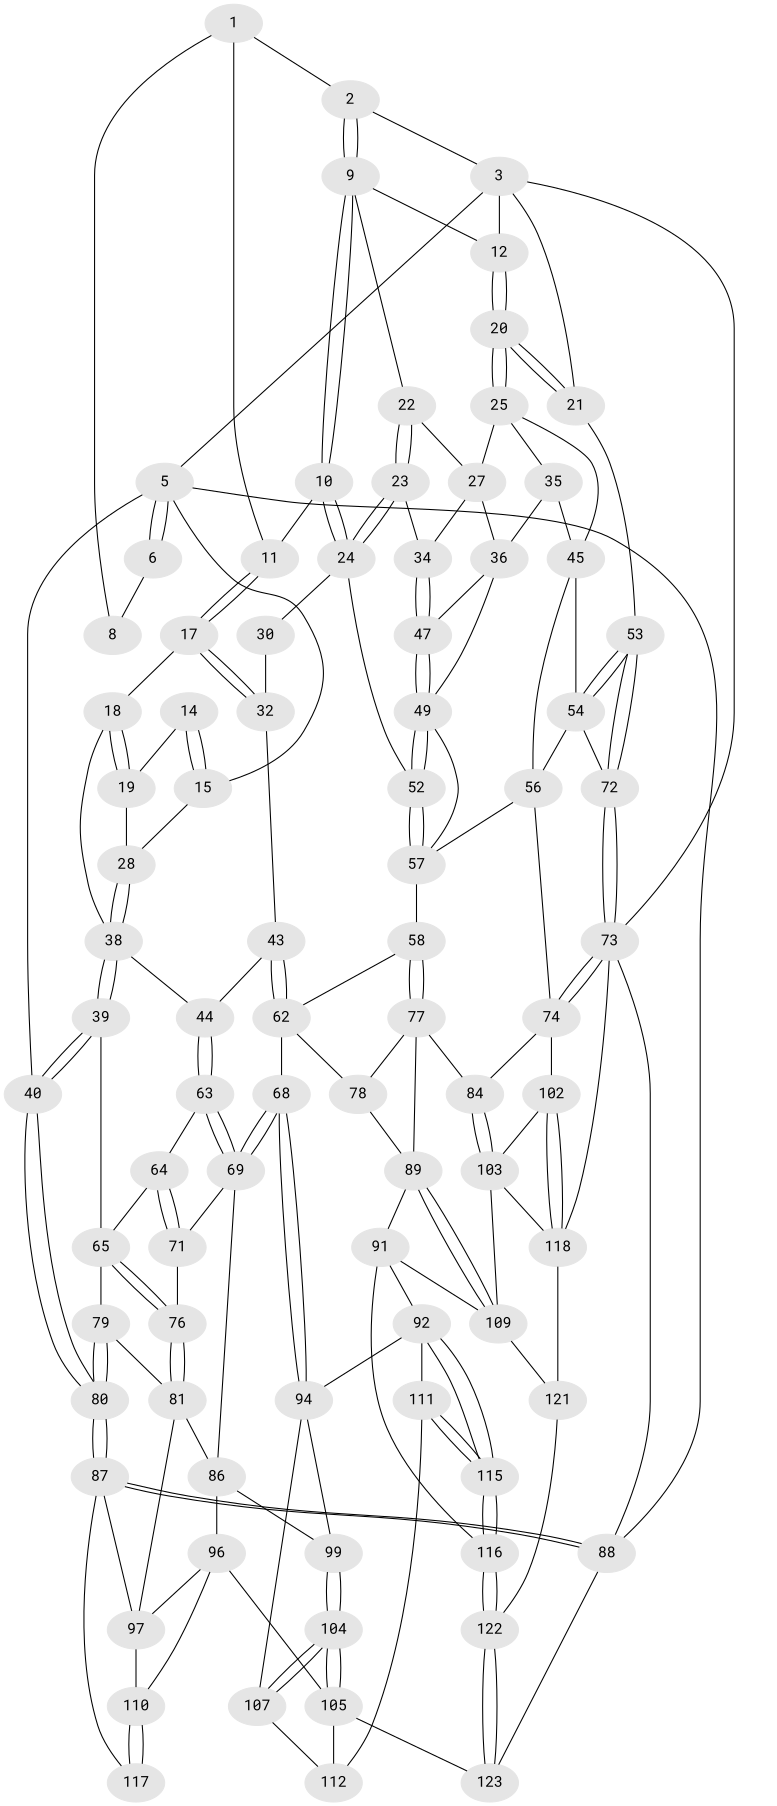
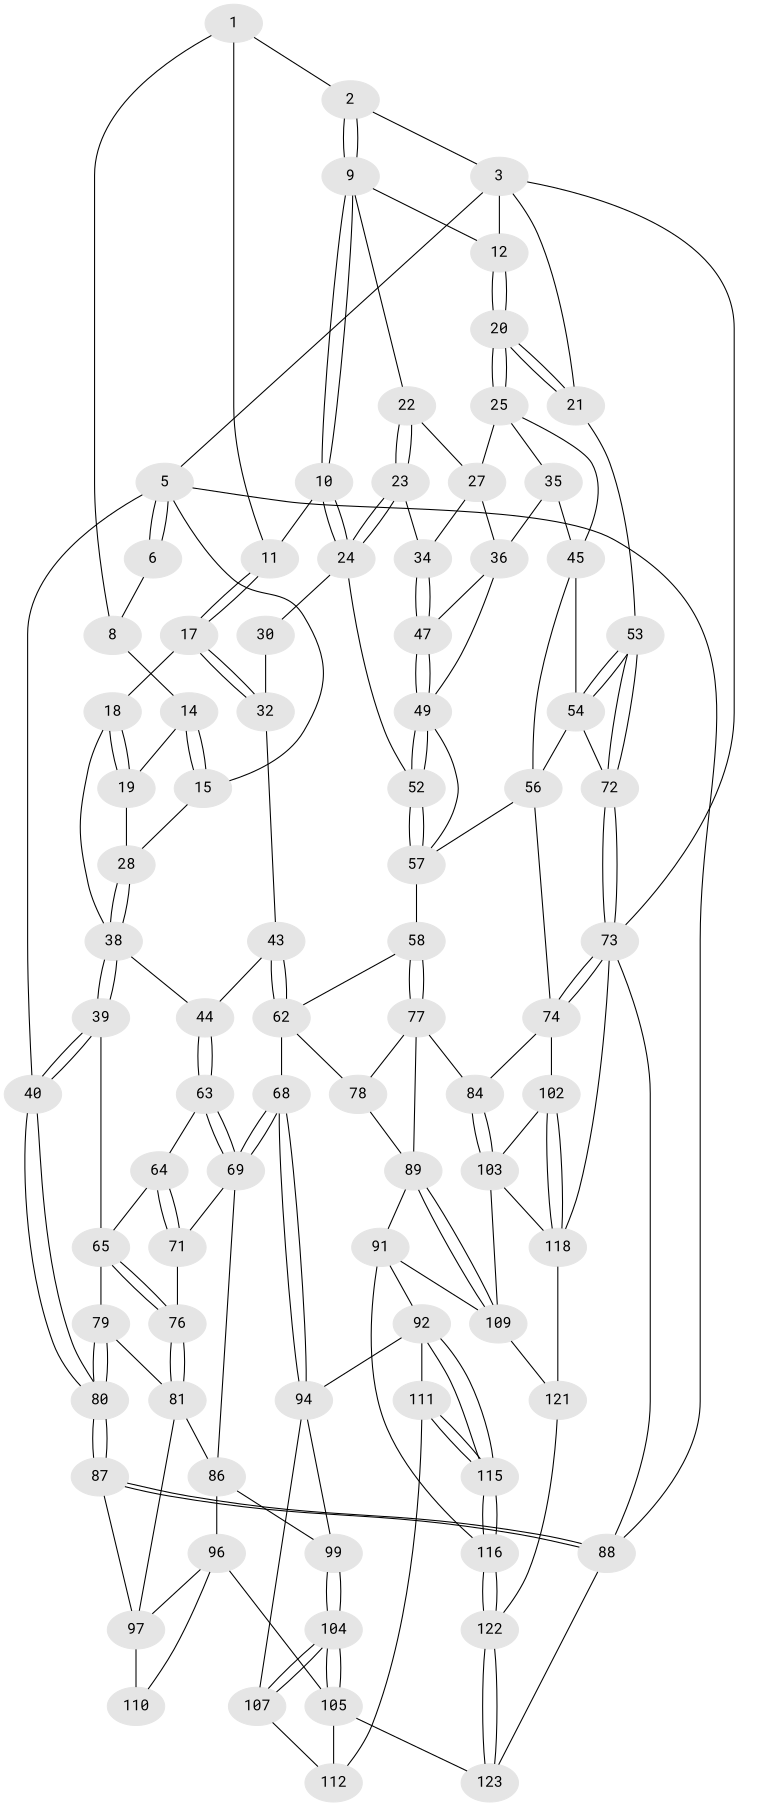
edge "8" -- "14": added
node "117": removed
